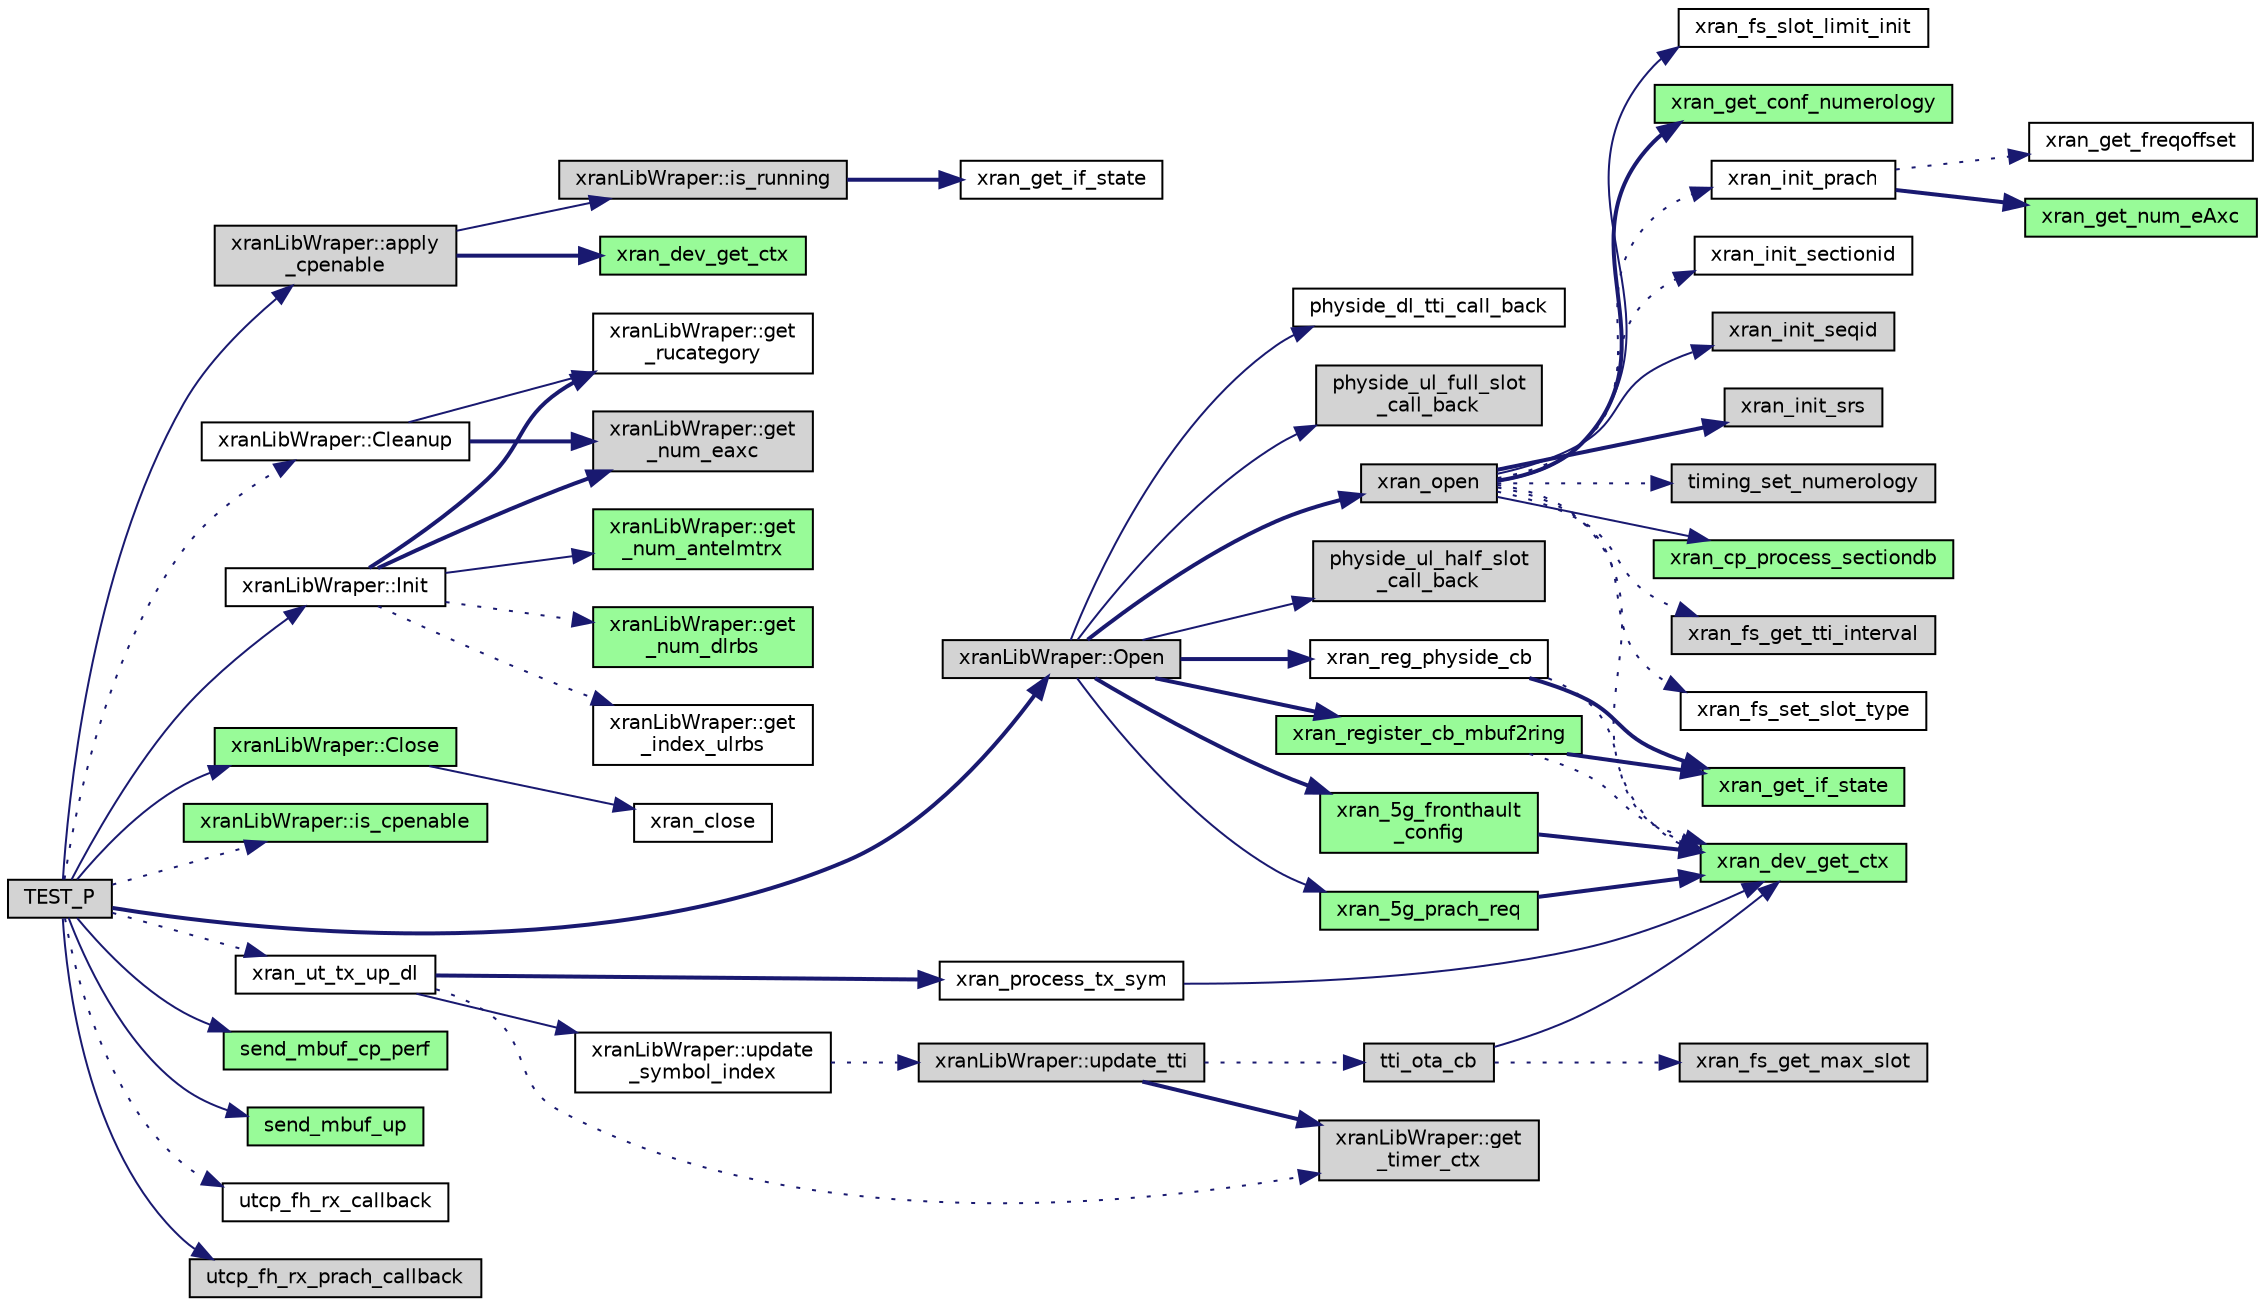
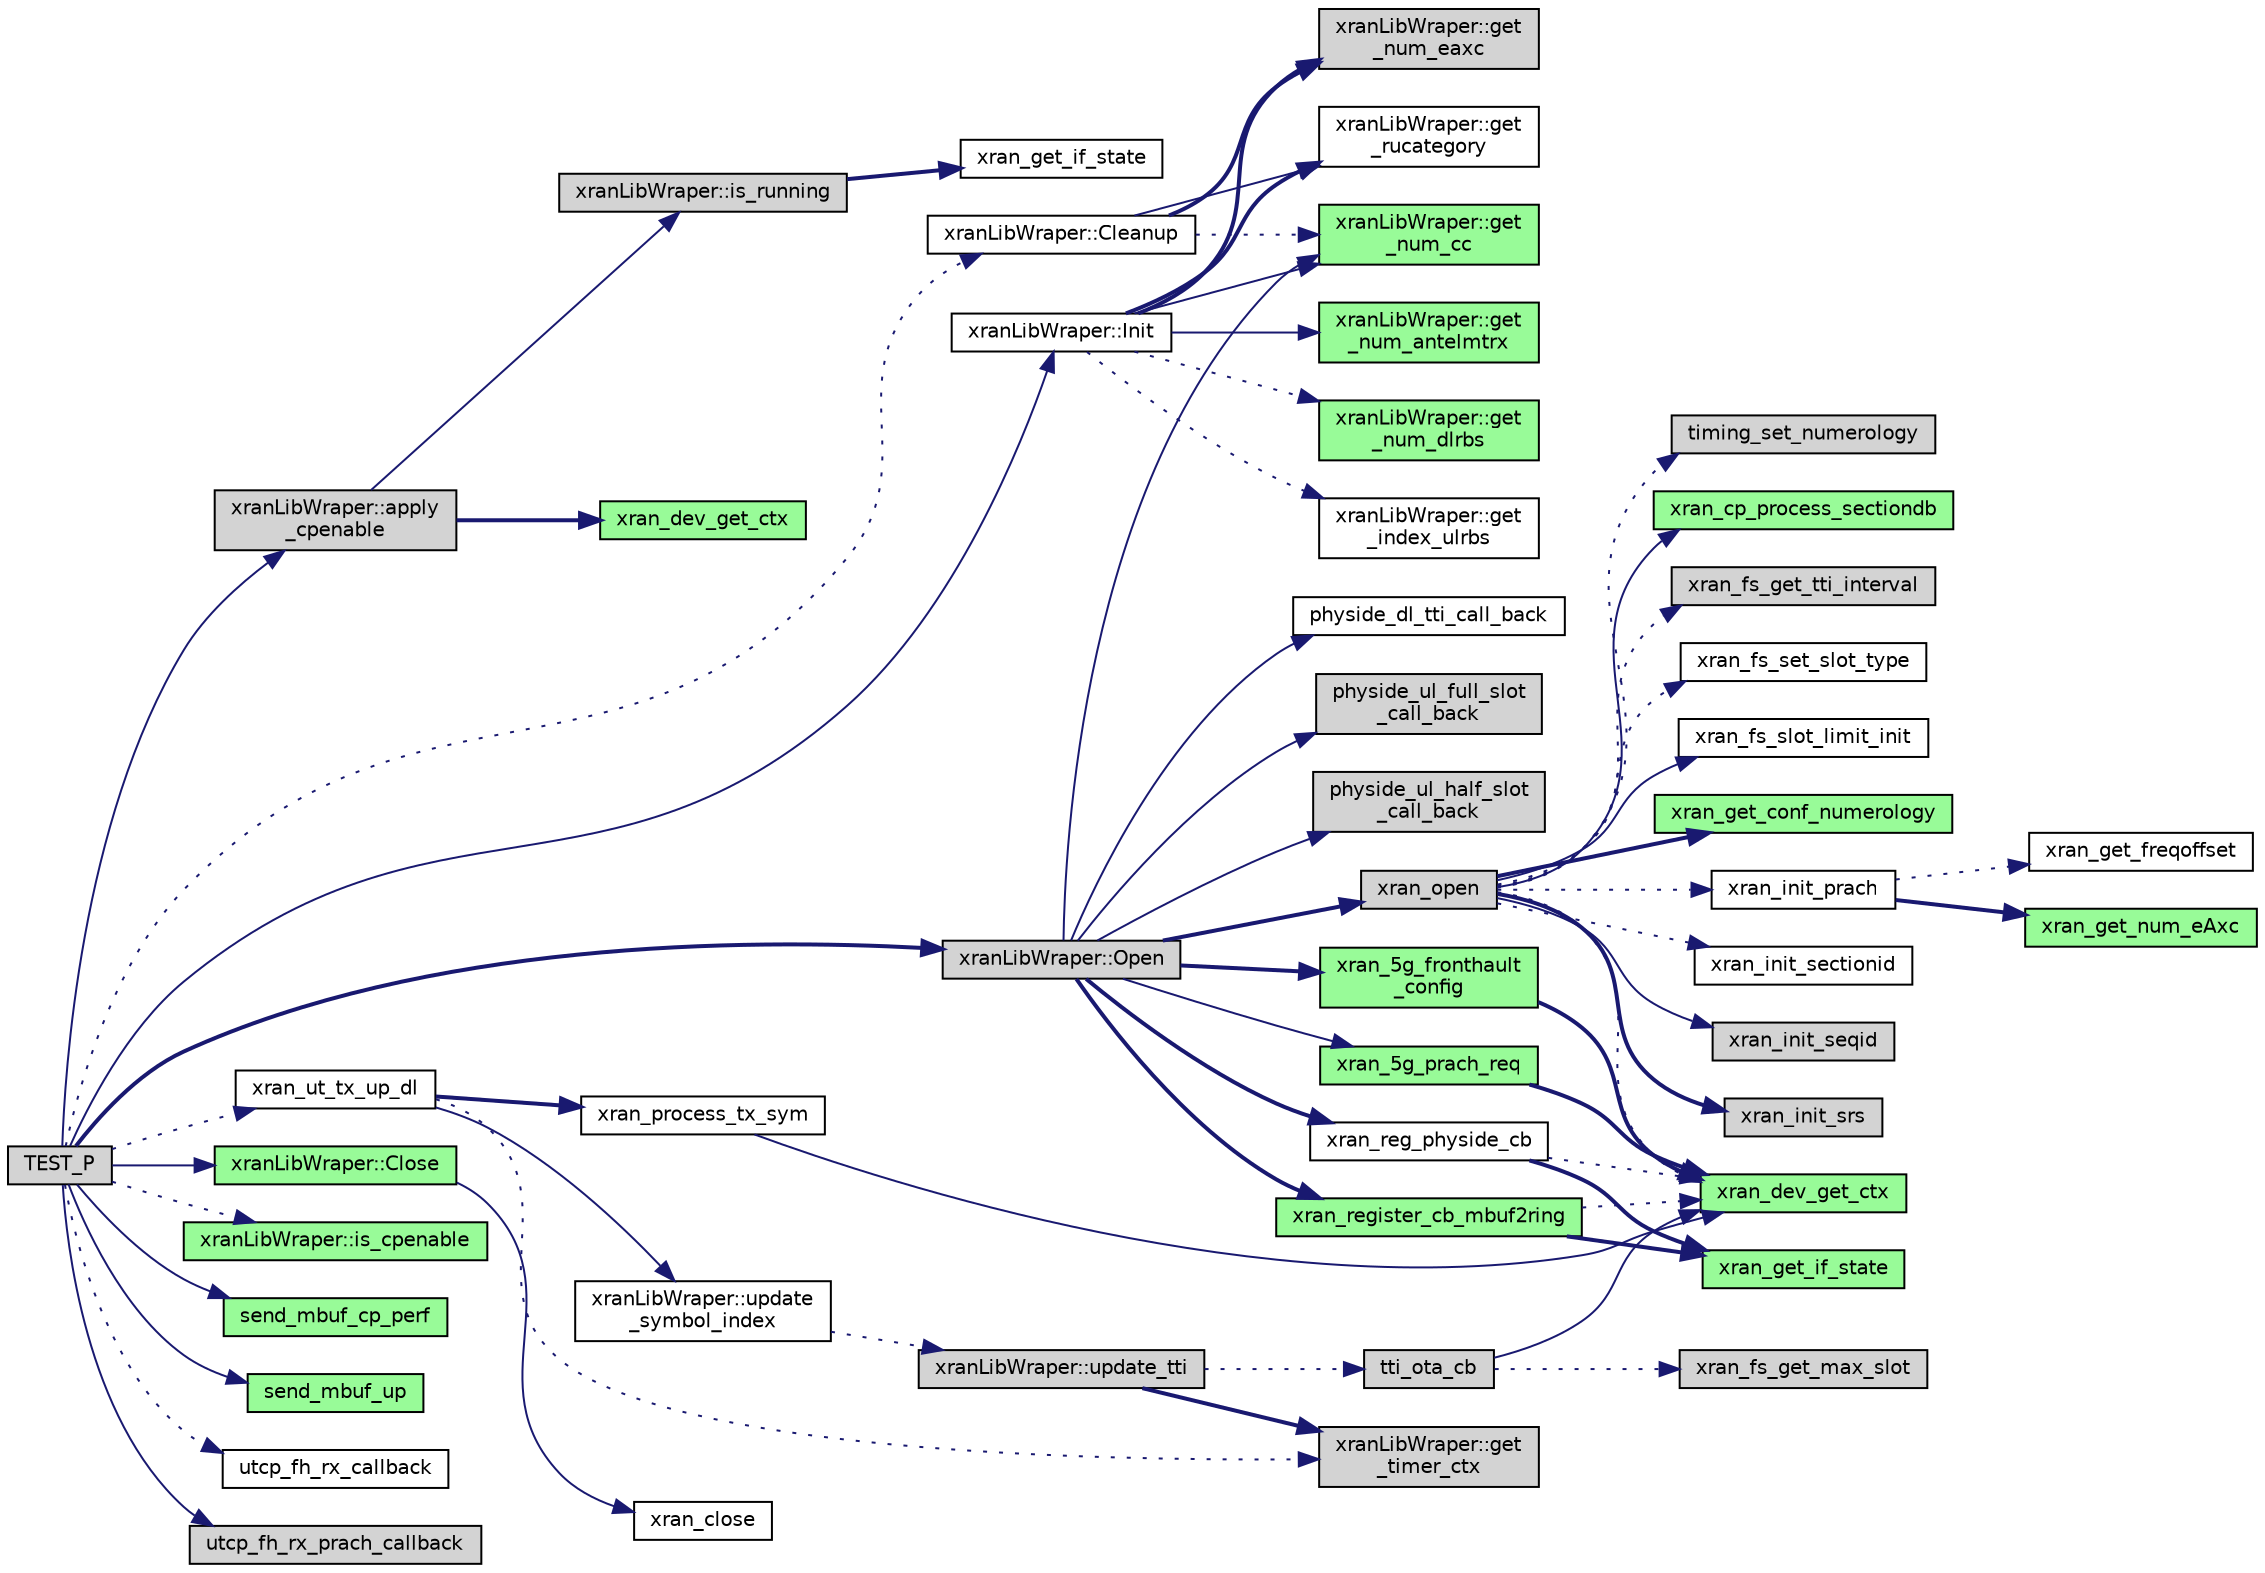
node "xranLibWraper::get _num_cc": added
